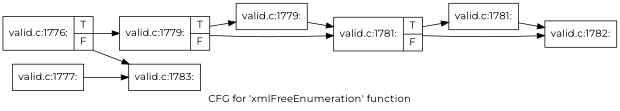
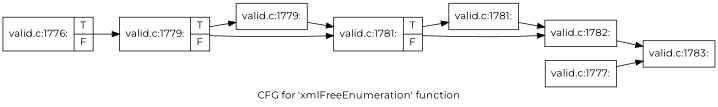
edge "valid.c:1776:" -> "valid.c:1783:": now "valid.c:1782:" -> "valid.c:1783:"
